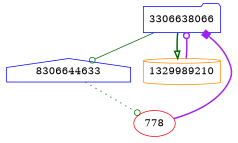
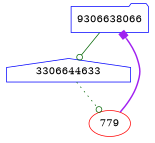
node "3306638066": label "3306638066" -> "9306638066"
node "8306644633": label "8306644633" -> "3306644633"
node "1329989210": removed
node "778": label "778" -> "779"
